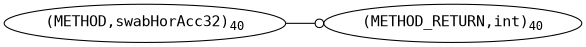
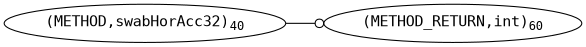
node "(METHOD_RETURN,int)": text "40" -> "60"
